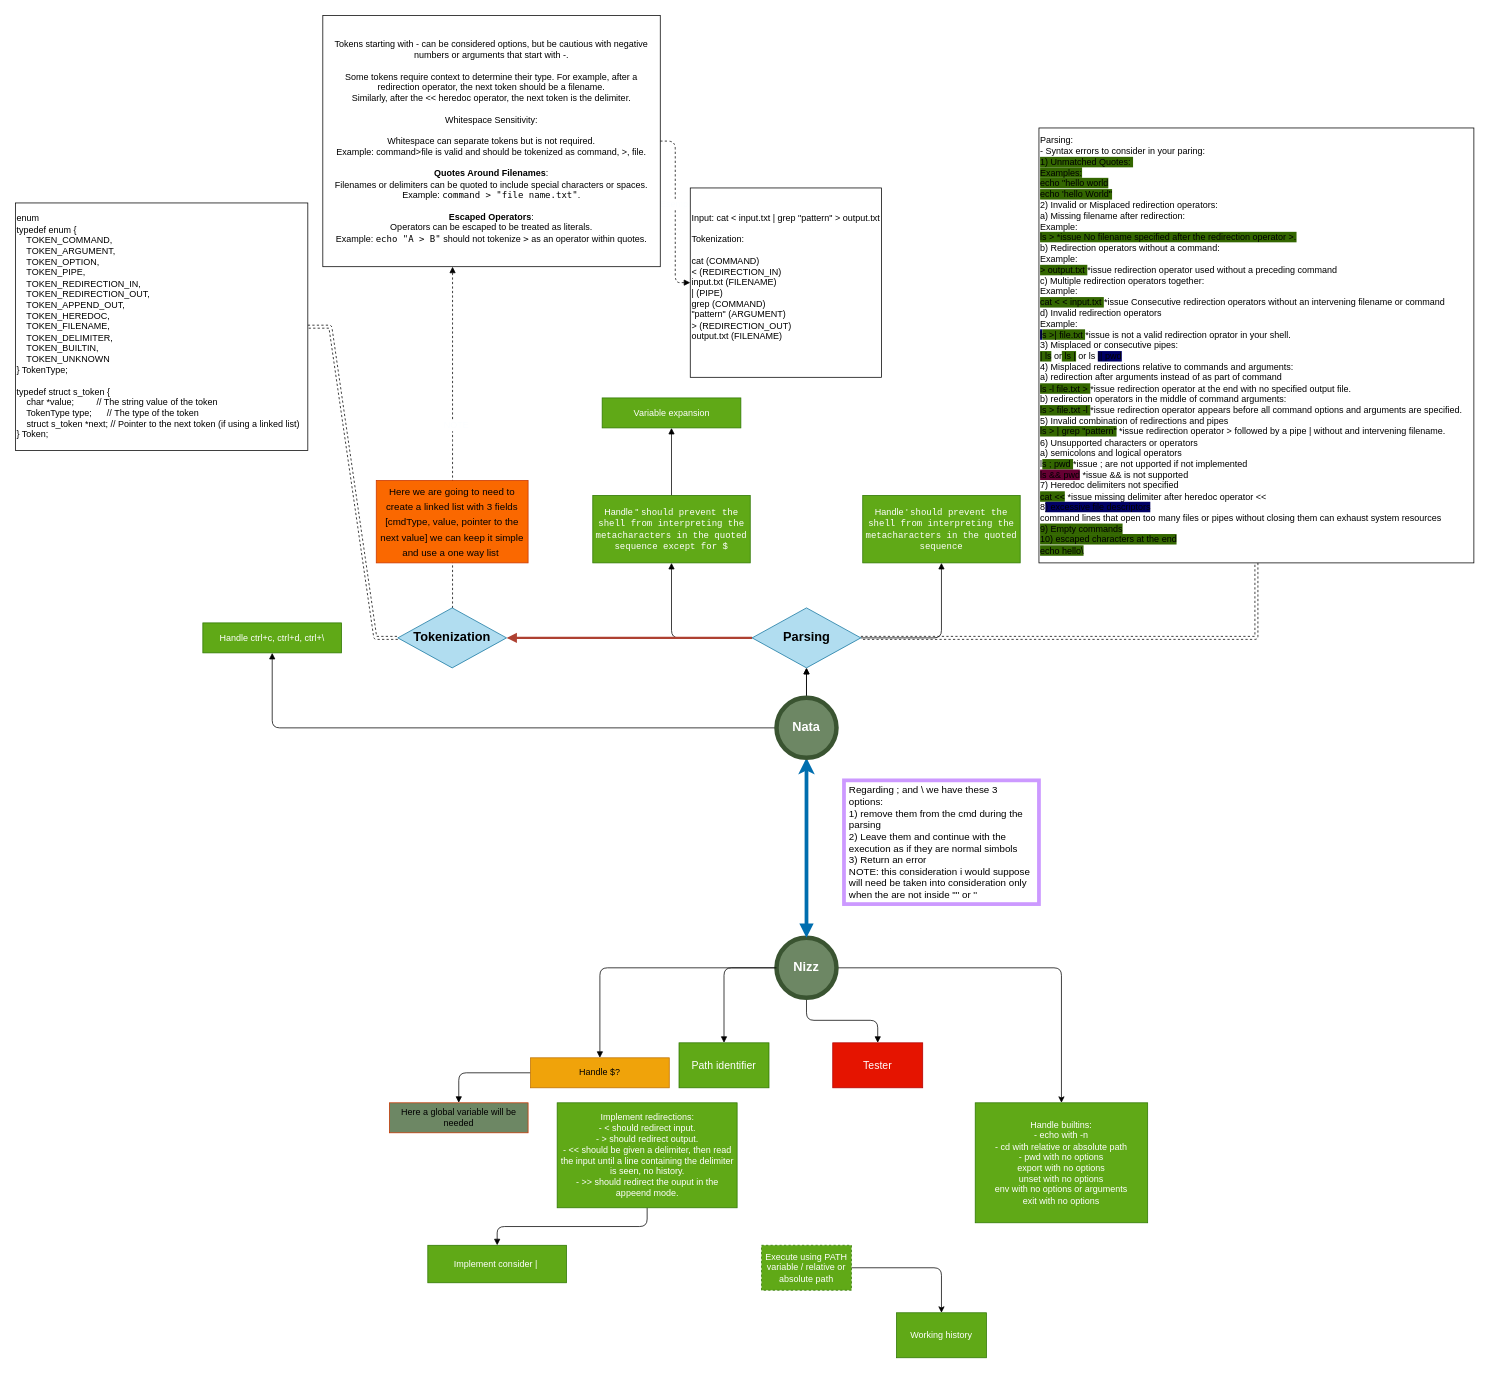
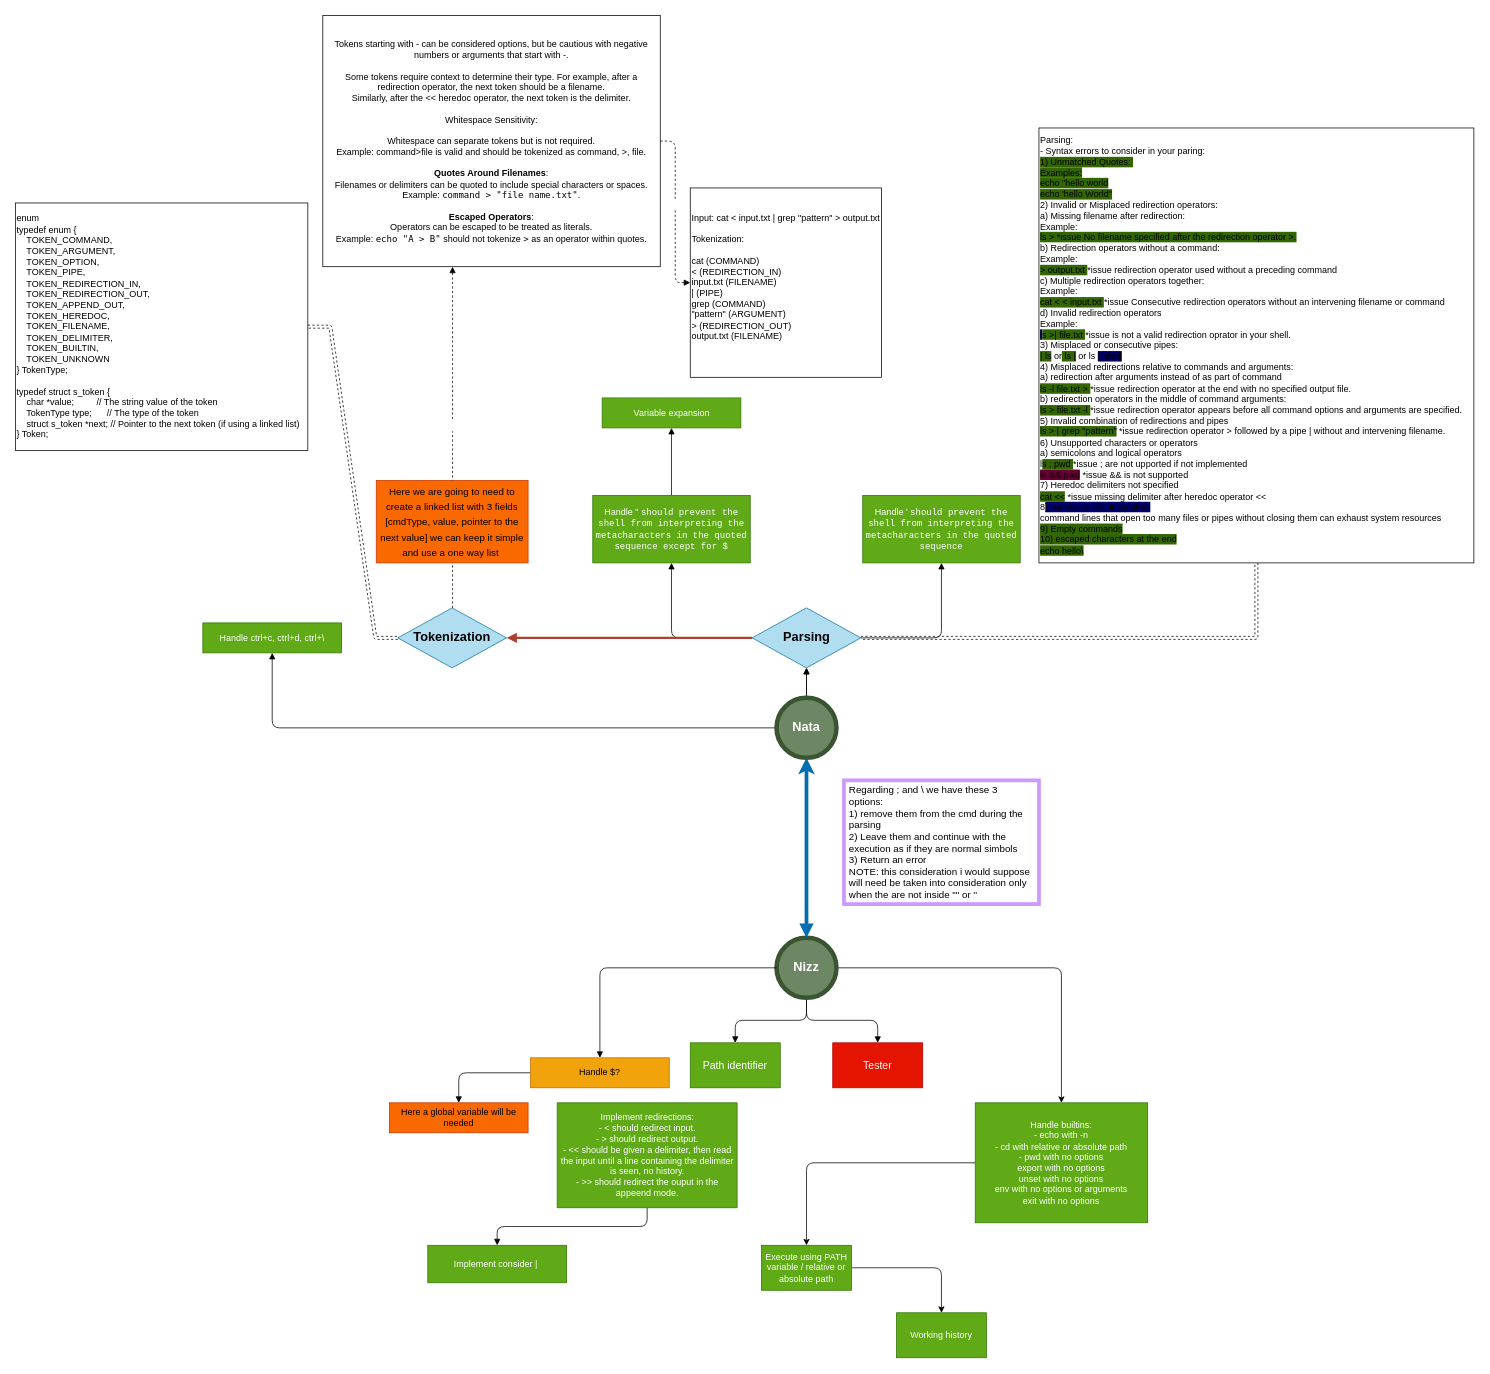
node "Path identifier": moved (724, 1065) -> (735, 1065)
node "Here a global variable will be needed": fillcolor #6d8764 -> #fa6800
edge "Handle builtins: - echo with -n - cd with relative or absolute path - pwd with no options export with no options unset with no options env with no options or arguments exit with no options" -> "Execute using PATH variable / relative or absolute path": added
node "Execute using PATH variable / relative or absolute path": style dashed -> solid
